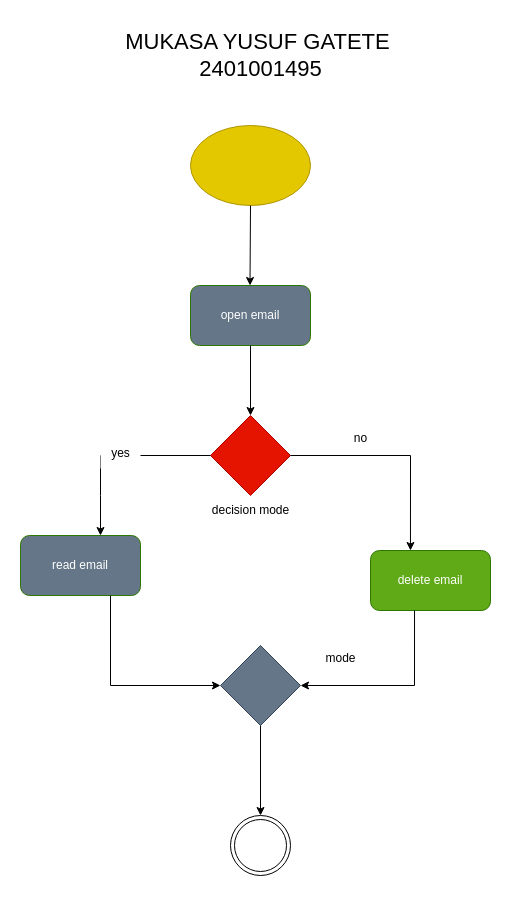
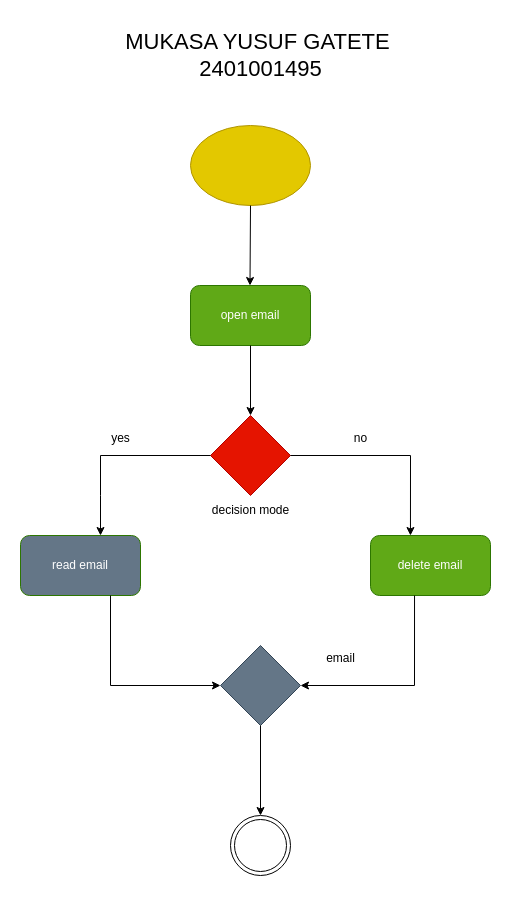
node "open email": fillcolor #647687 -> #60a917
node "yes": moved (121, 454) -> (121, 439)
node "delete email": moved (431, 581) -> (431, 566)
node "mode": label "mode" -> "email"
